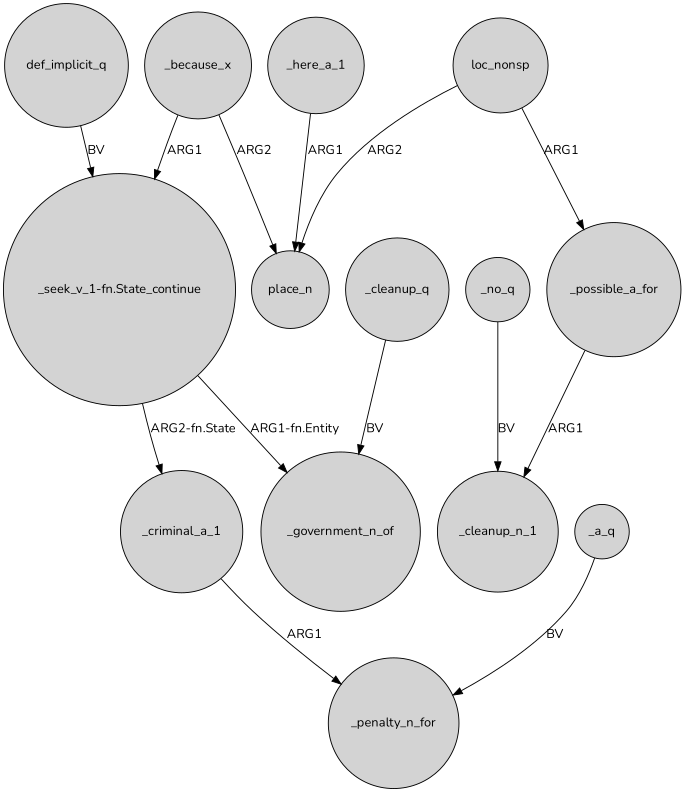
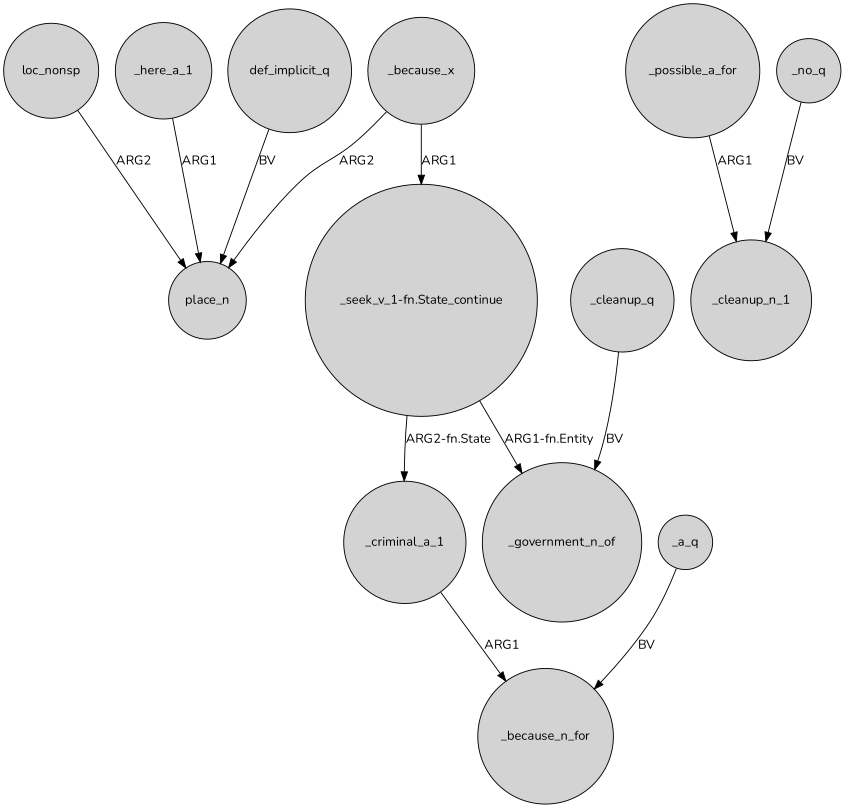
edge "def_implicit_q" -> "_seek_v_1-fn.State_continue": now "def_implicit_q" -> "place_n"
edge "loc_nonsp" -> "_possible_a_for": removed, label "ARG1"
node "_penalty_n_for": label "_penalty_n_for" -> "_because_n_for"
